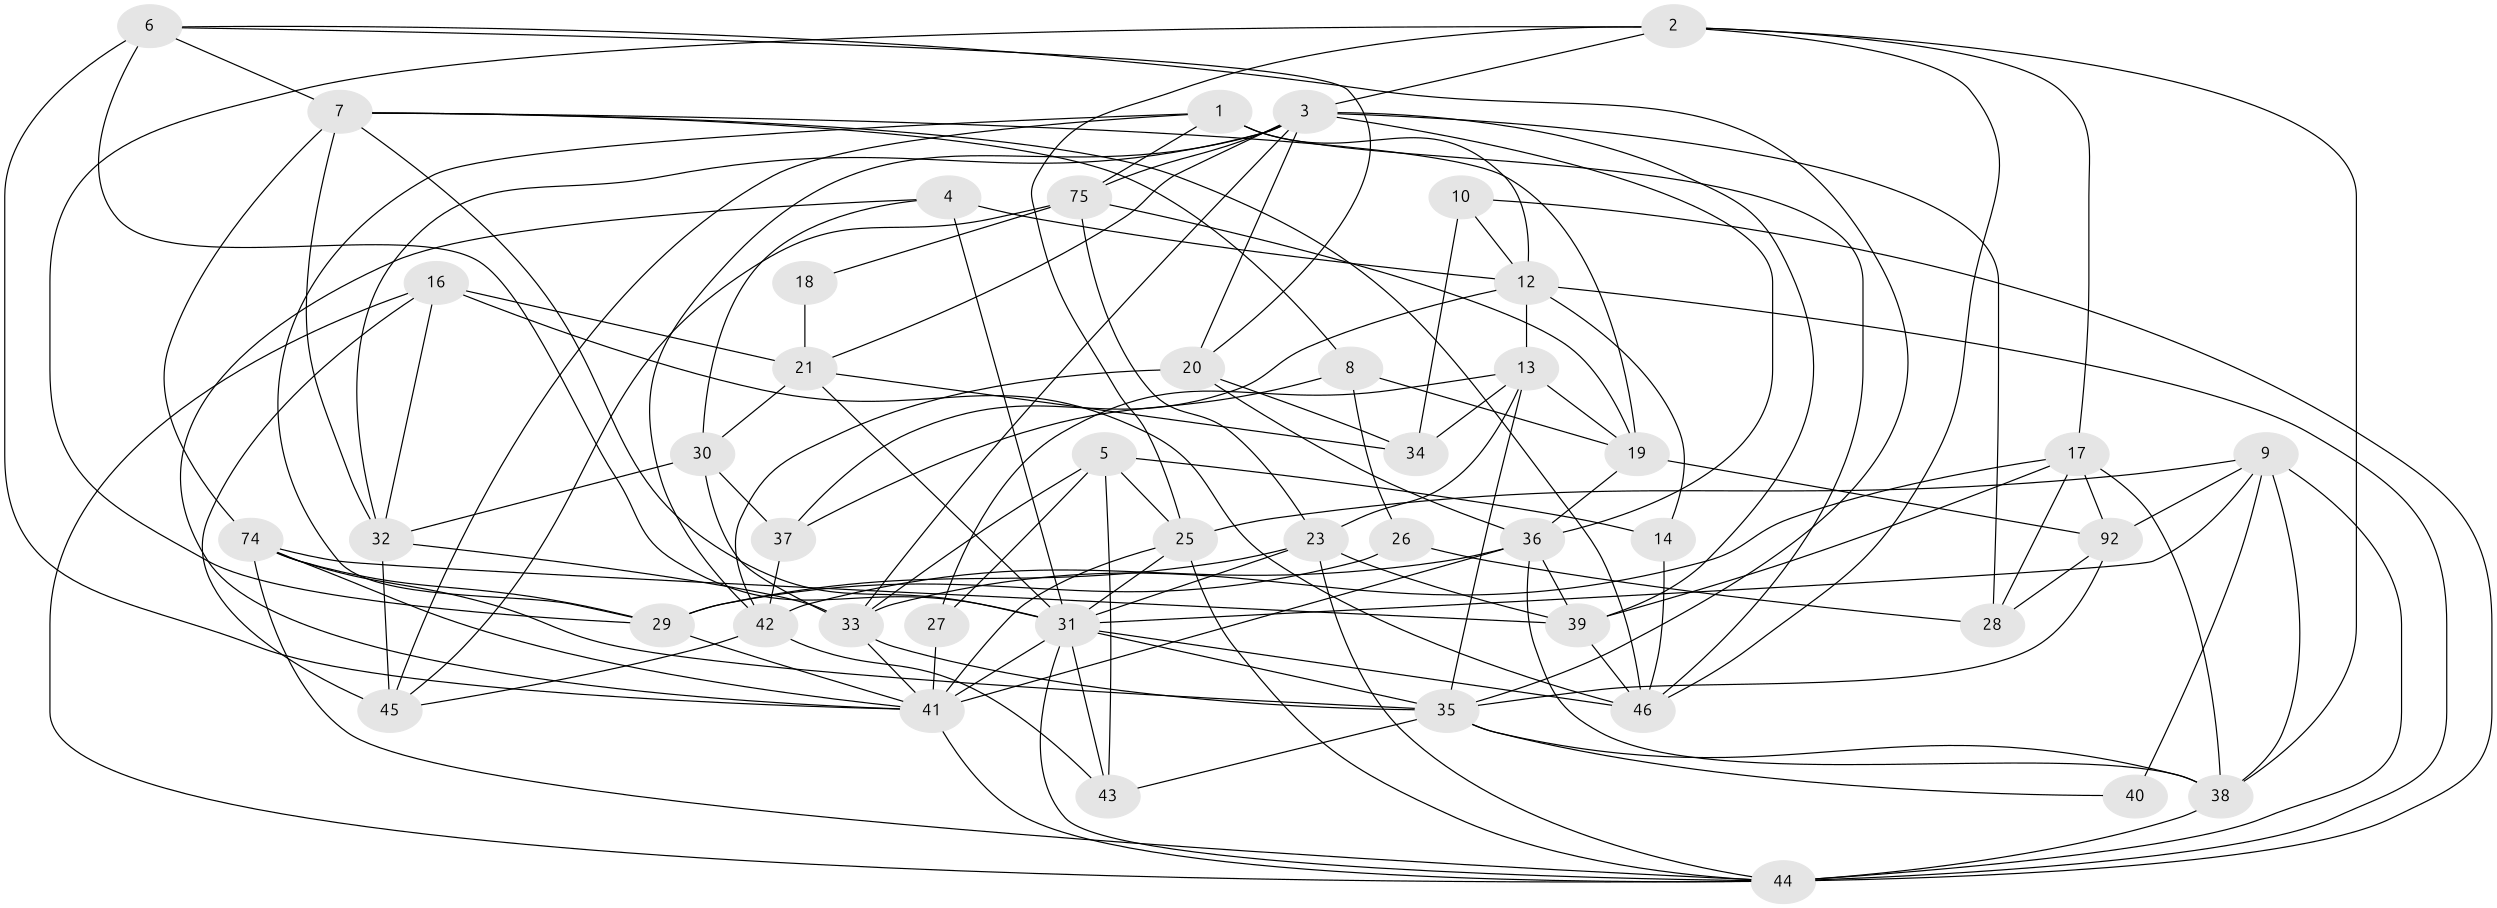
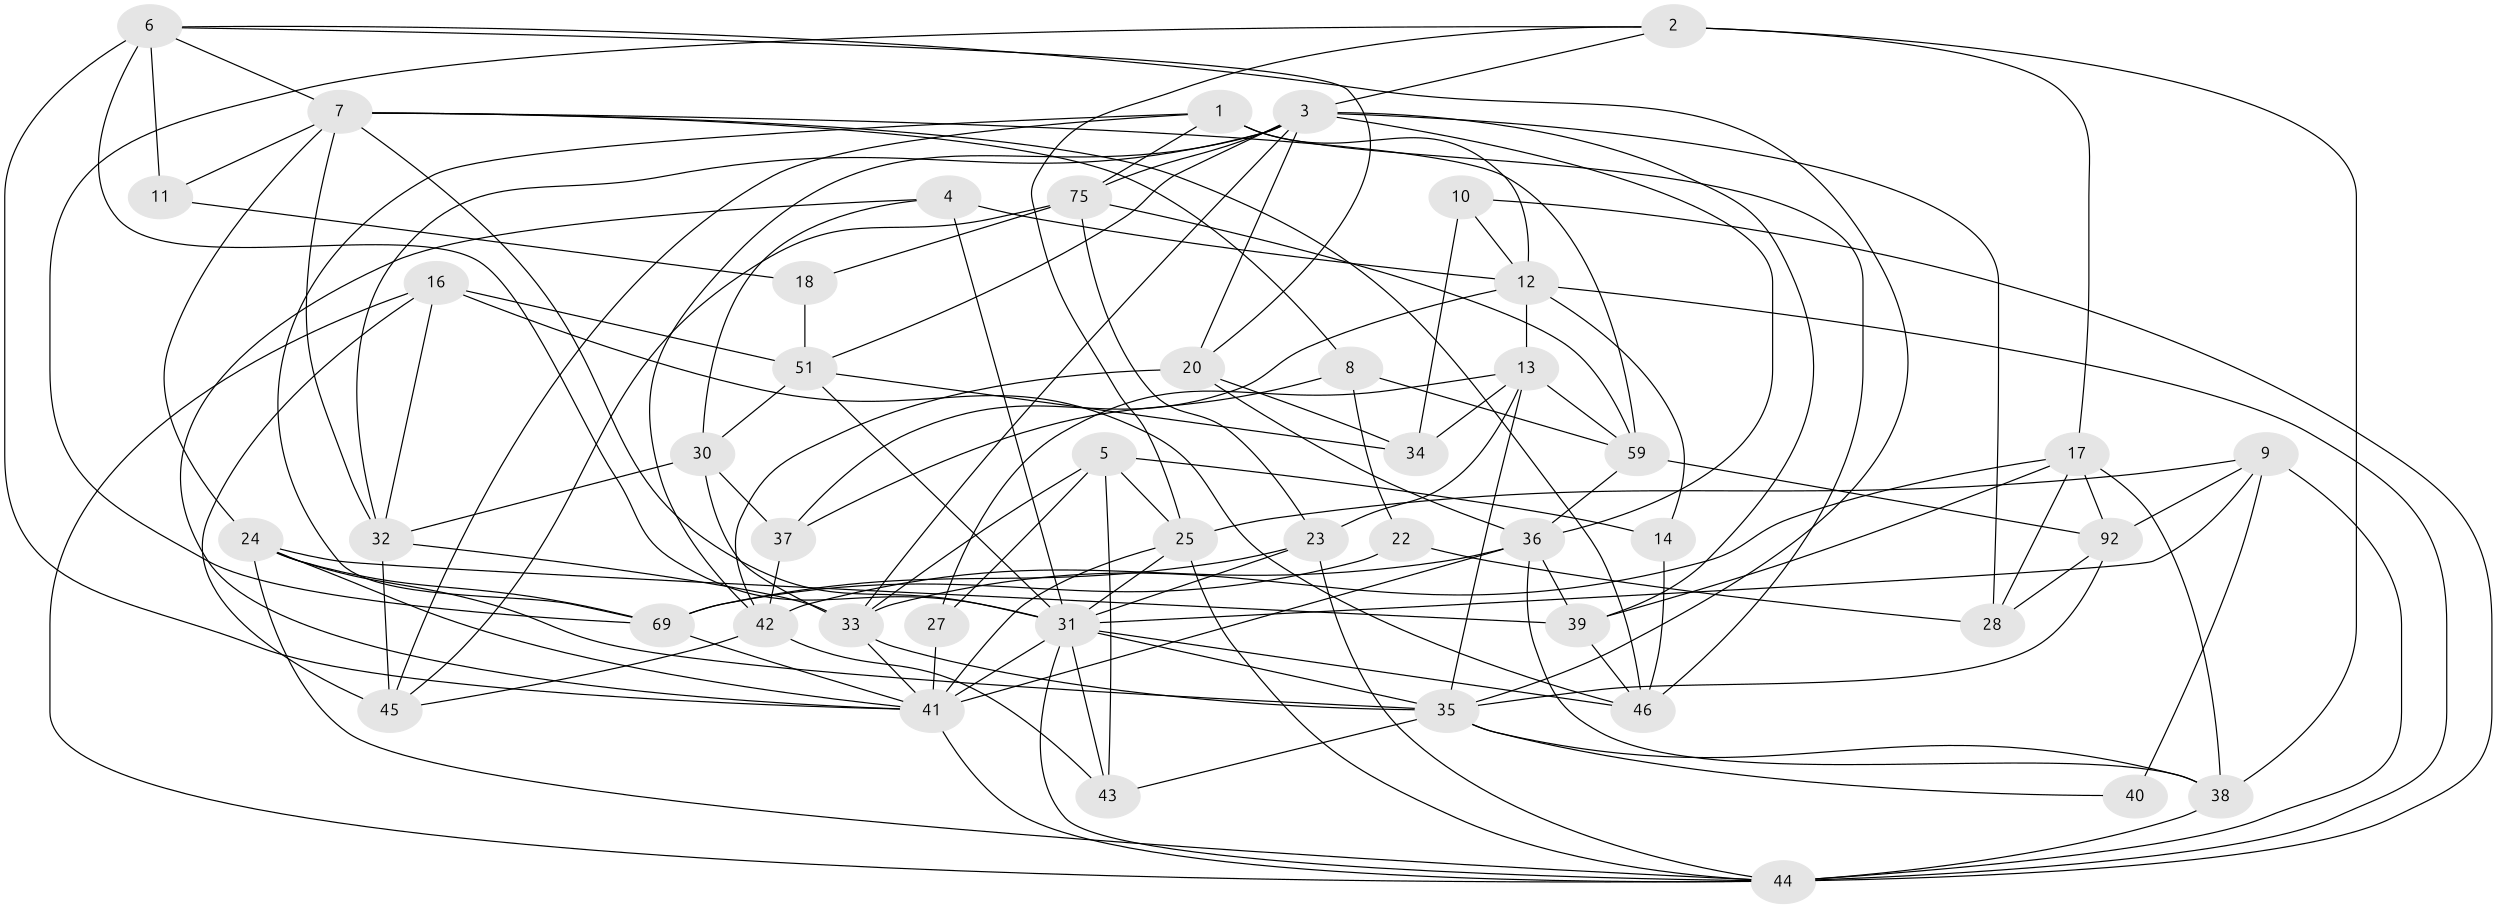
node "11": added
edge "2" -- "46": removed
node "21": label "21" -> "51"
node "19": label "19" -> "59"
node "74": label "74" -> "24"
node "26": label "26" -> "22"
edge "23" -- "39": removed
node "29": label "29" -> "69"
edge "9" -- "38": removed
